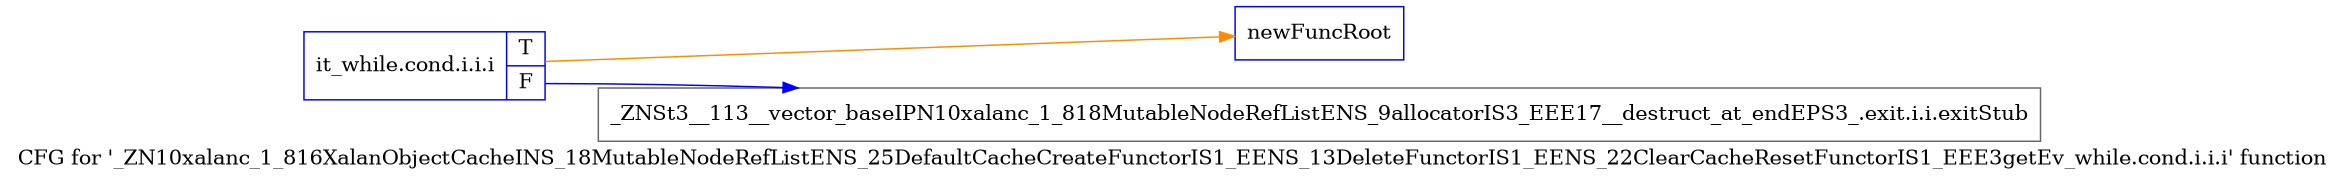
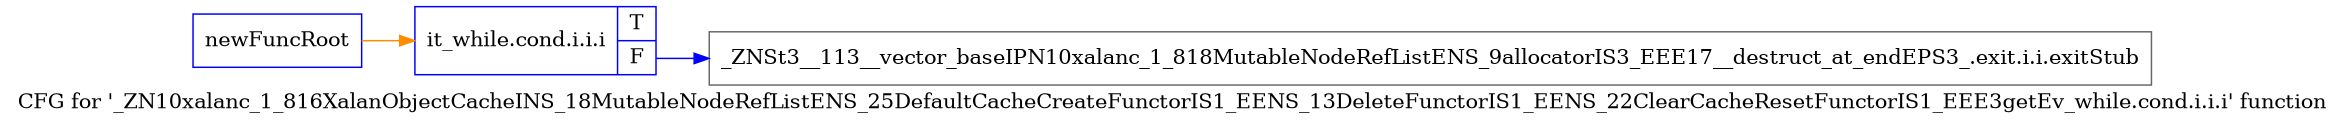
edge "it_while.cond.i.i.i" -> "newFuncRoot": reversed
